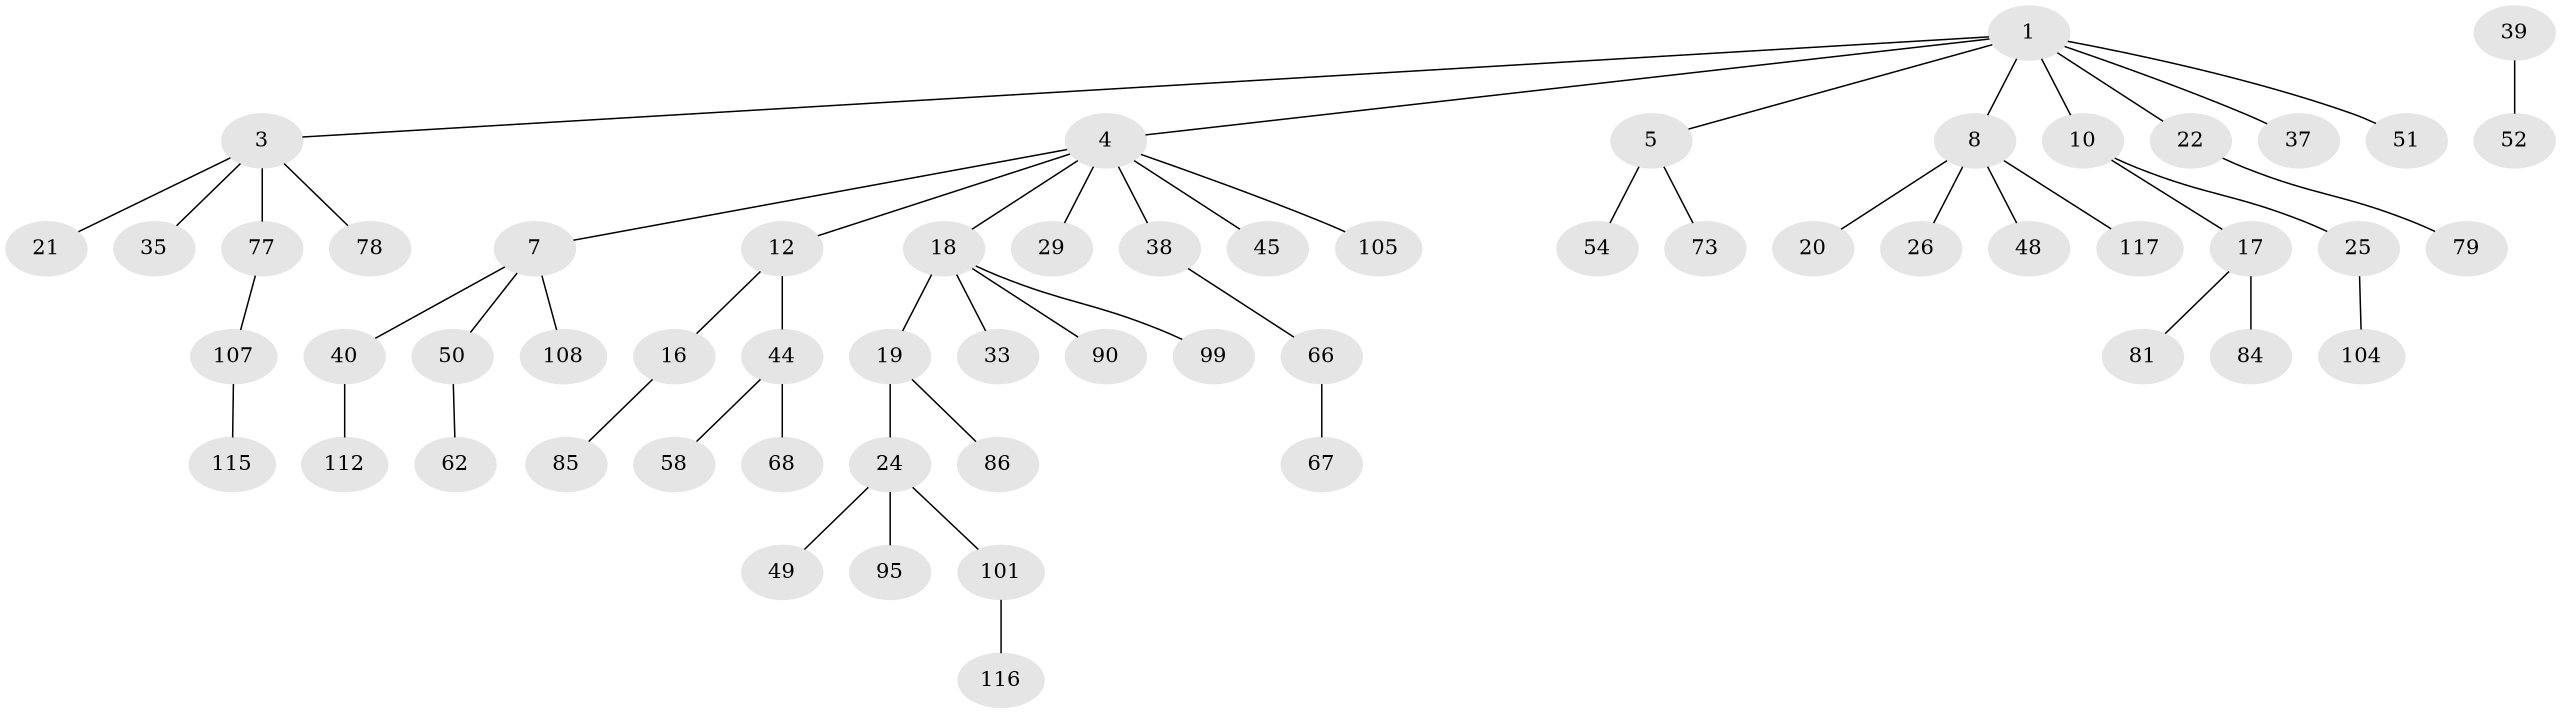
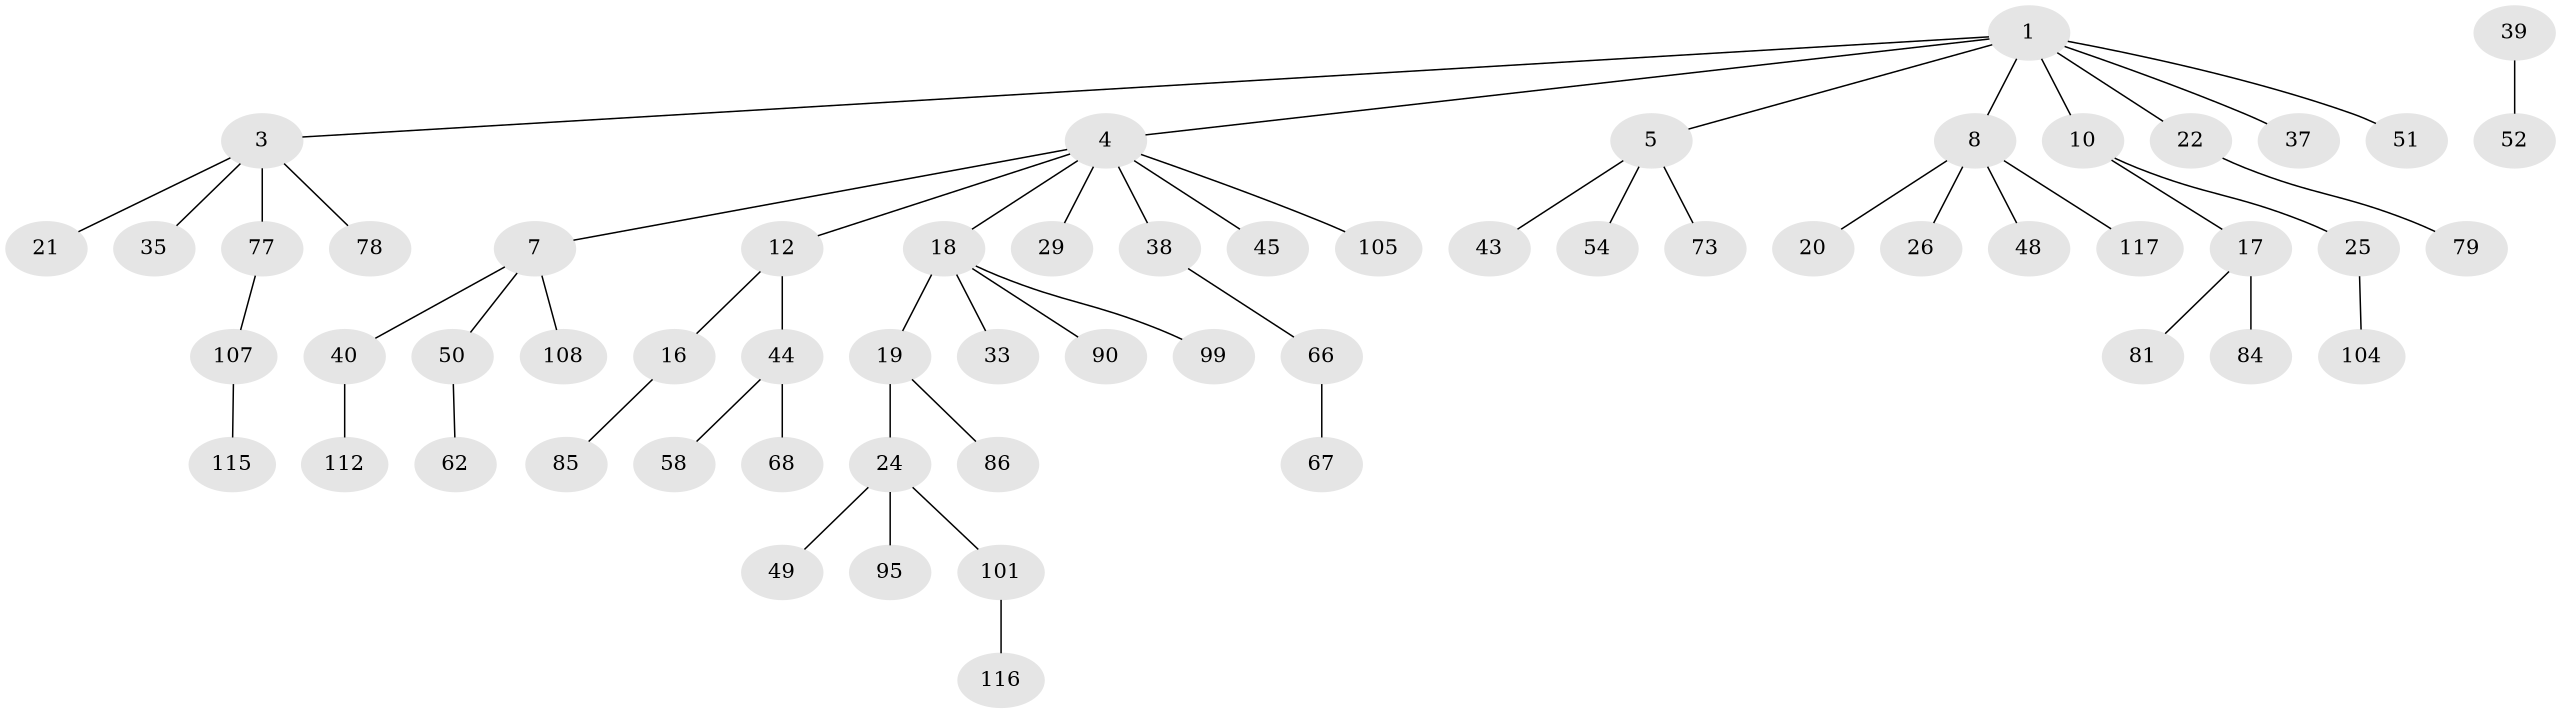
node "43": added
